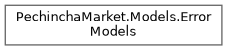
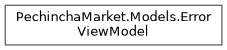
node "PechinchaMarket.Models.Error Models": label "PechinchaMarket.Models.Error Models" -> "PechinchaMarket.Models.Error ViewModel"
